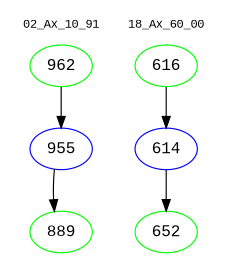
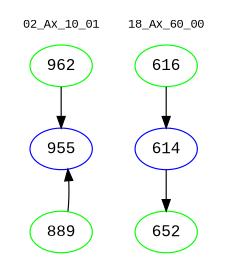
cluster "02_Ax_10_91": label "02_Ax_10_91" -> "02_Ax_10_01"
edge "955" -> "889": reversed
